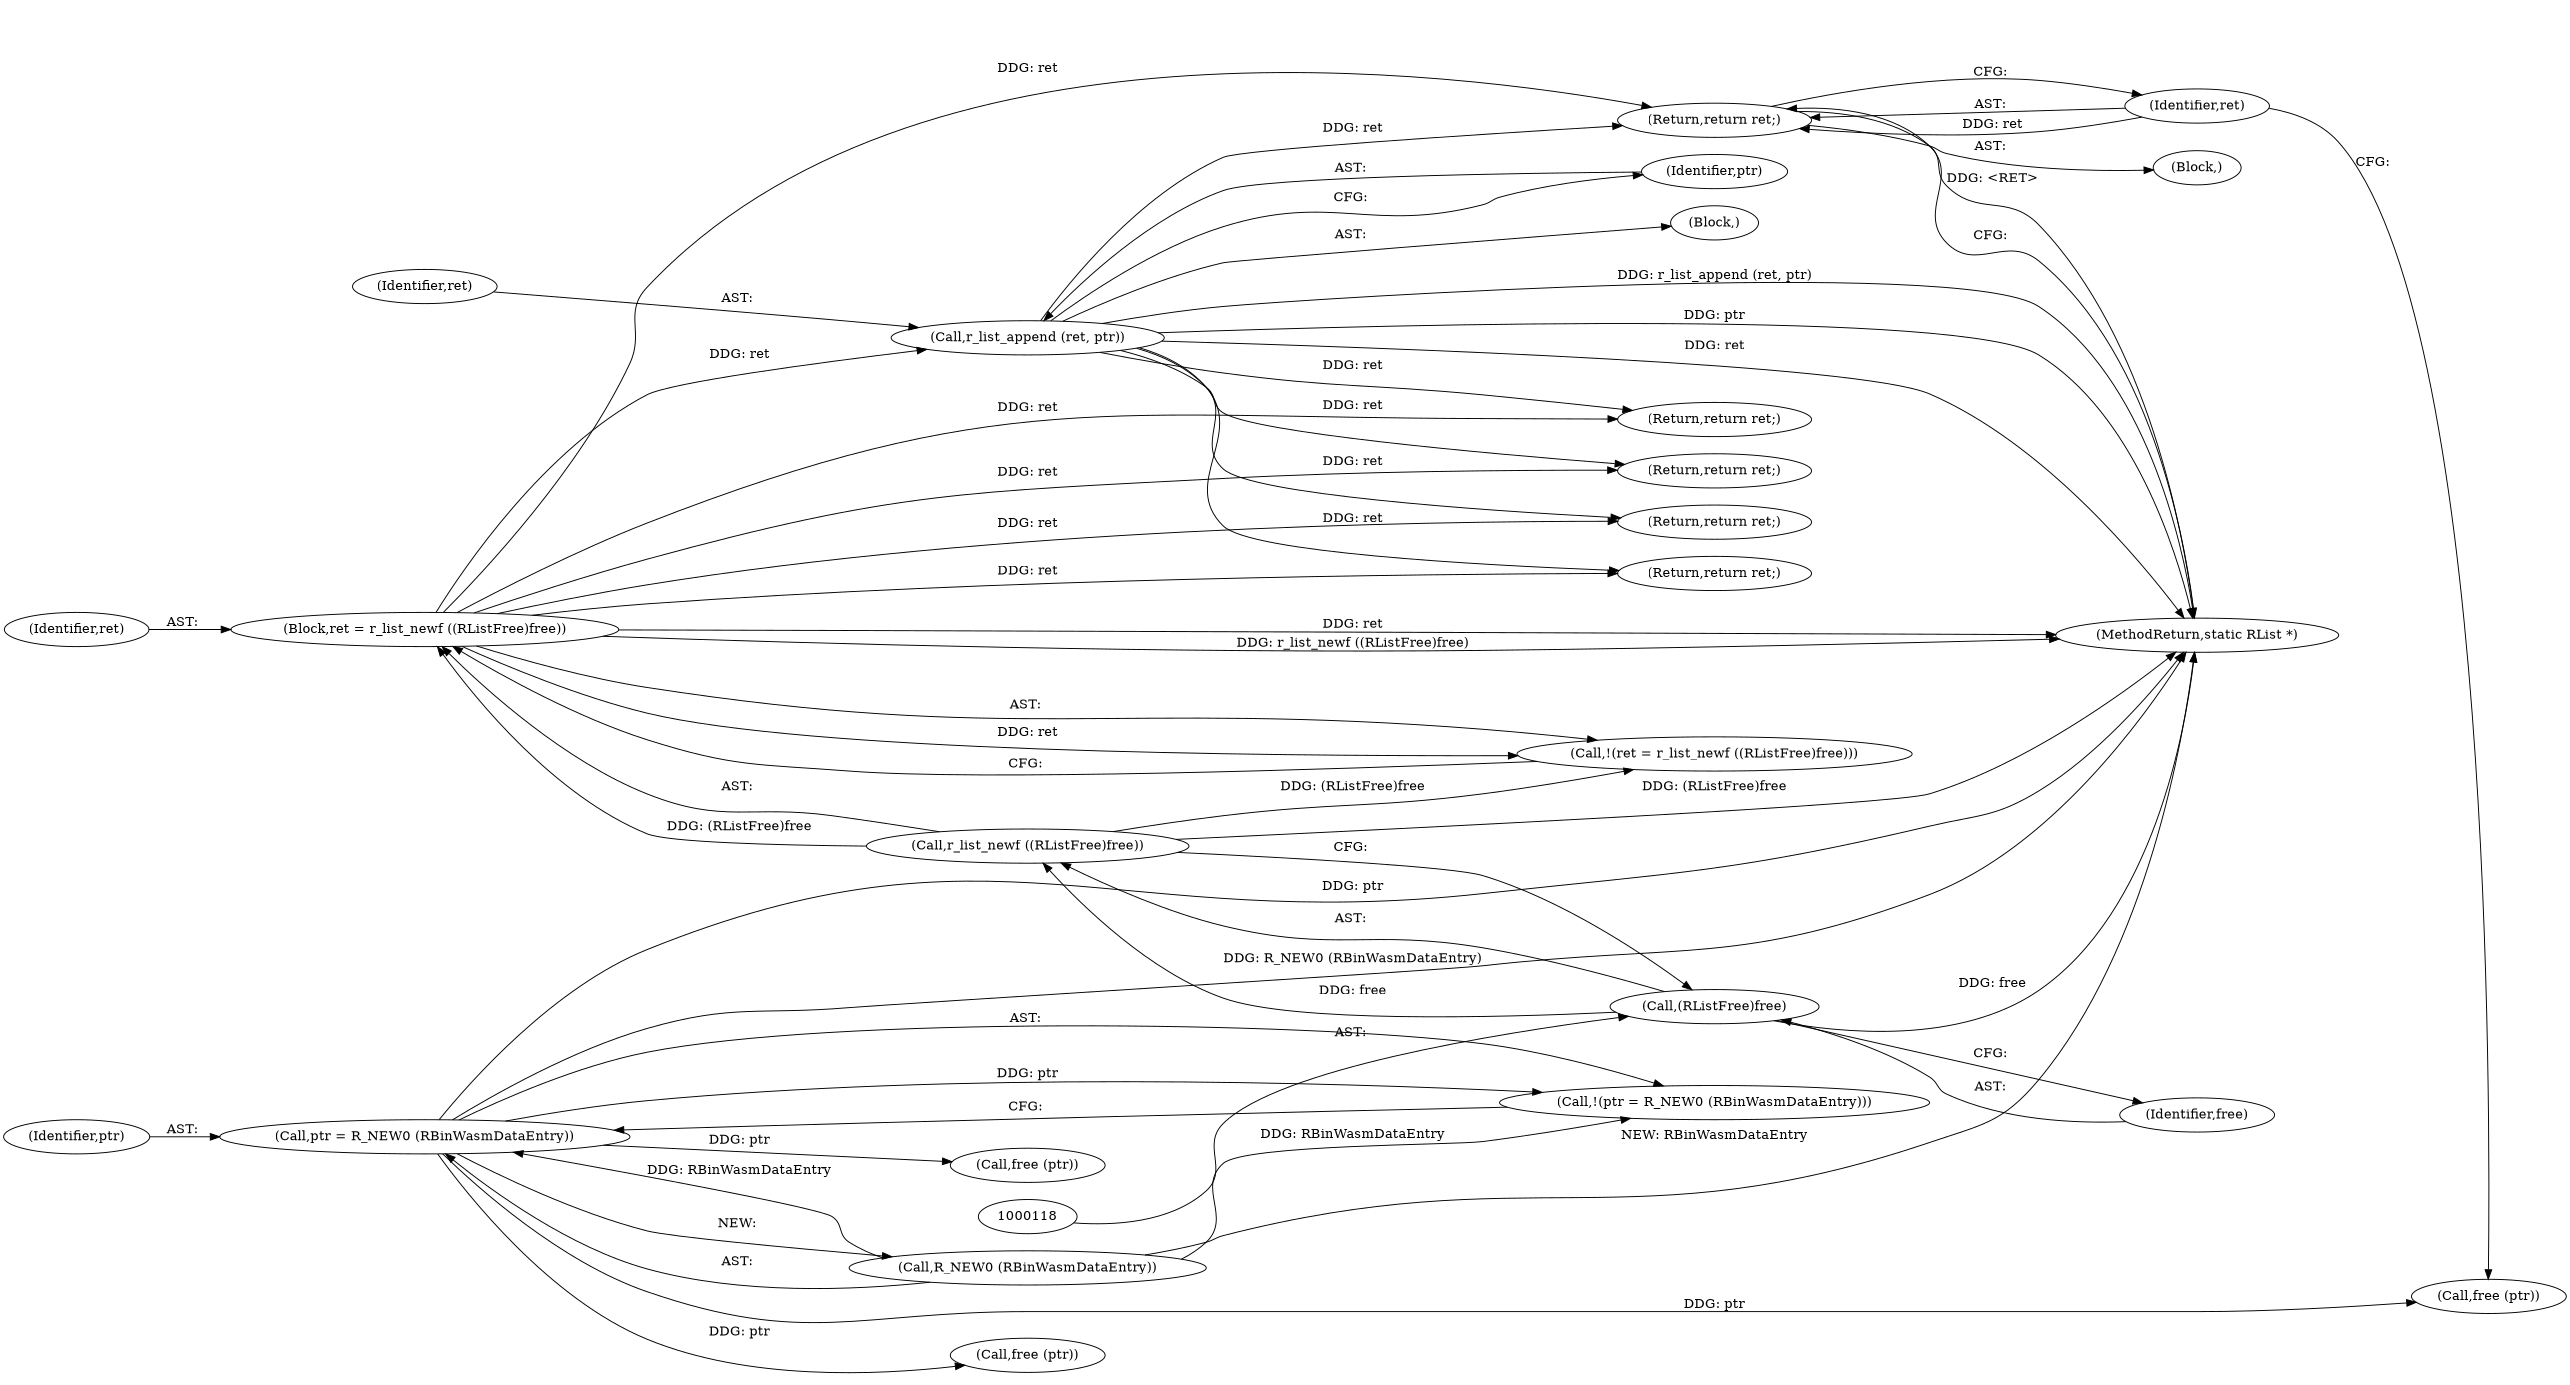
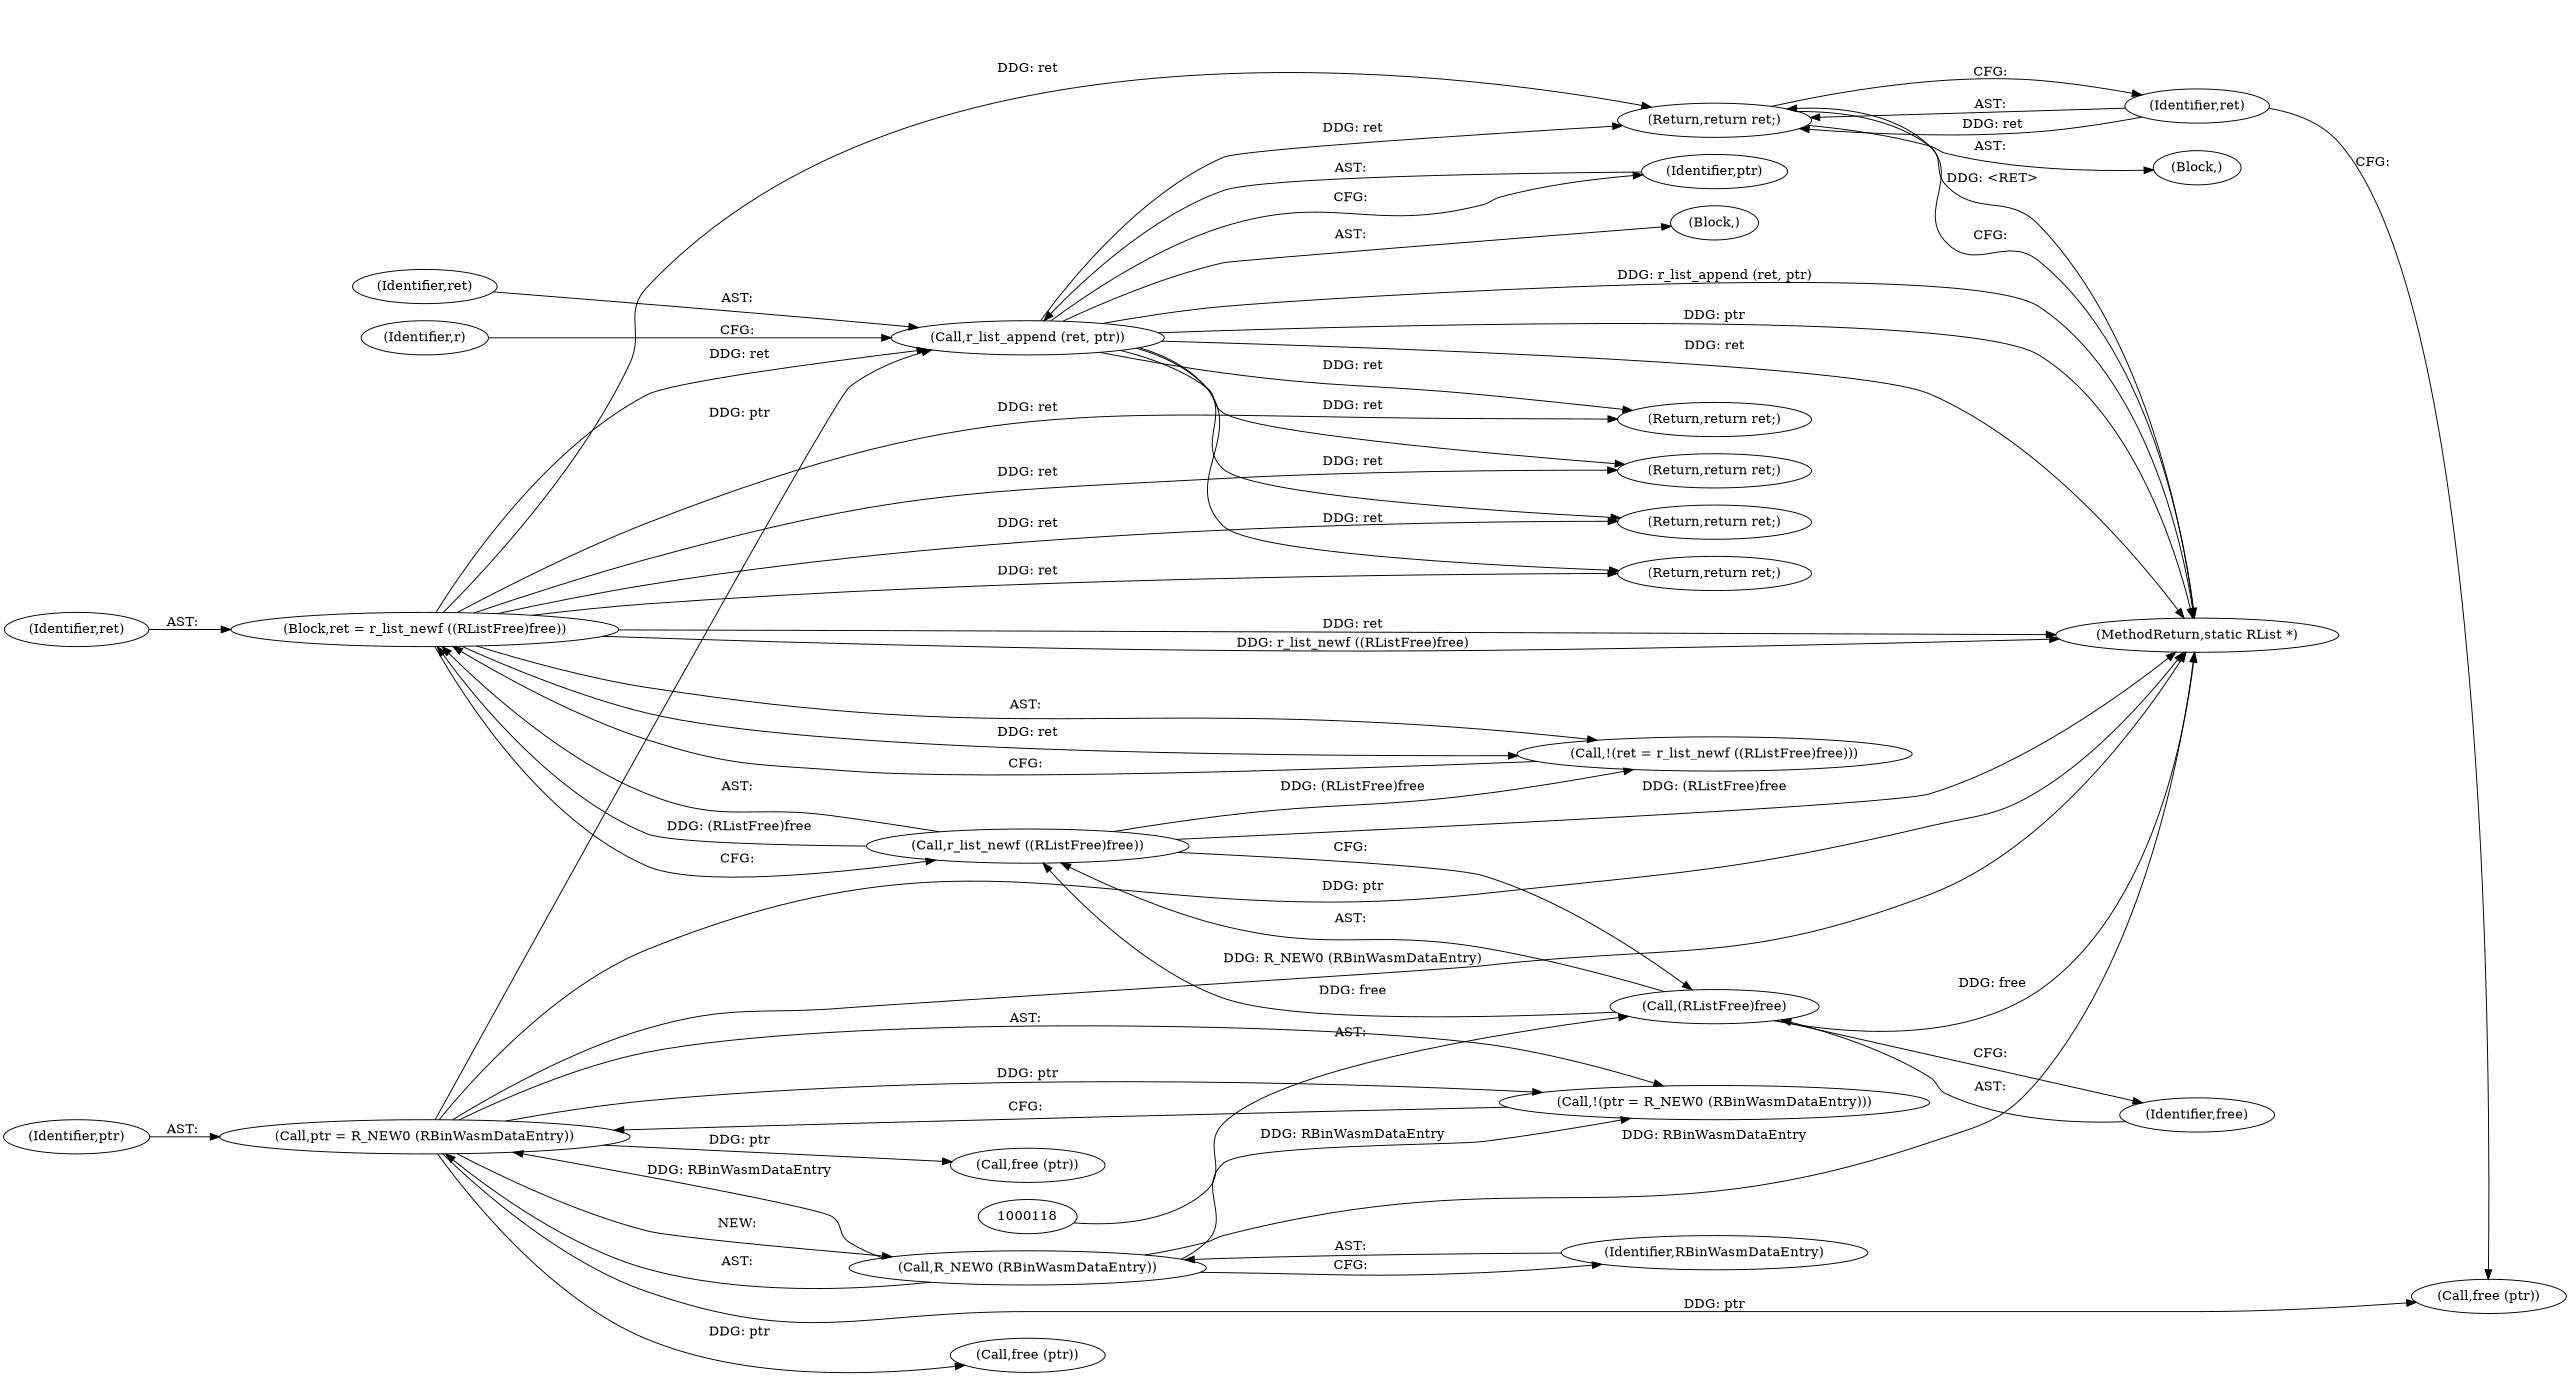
node "(Identifier,r)": added
edge "(Call,ptr = R_NEW0 (RBinWasmDataEntry))" -> "(Call,r_list_append (ret, ptr))": added, label "DDG: ptr"
edge "(Block,ret = r_list_newf ((RListFree)free))" -> "(Call,r_list_newf ((RListFree)free))": added, label "CFG:"
edge "(Call,R_NEW0 (RBinWasmDataEntry))" -> "(MethodReturn,static RList *)": label "NEW: RBinWasmDataEntry" -> "DDG: RBinWasmDataEntry"
node "(Identifier,RBinWasmDataEntry)": added
